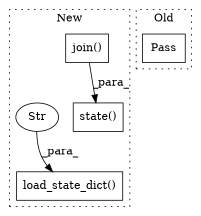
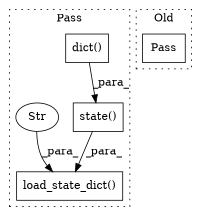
cluster "New": label "New" -> "Pass"
node "join()": label "join()" -> "dict()"
edge "state()" -> "load_state_dict()": added, label "_para_"
